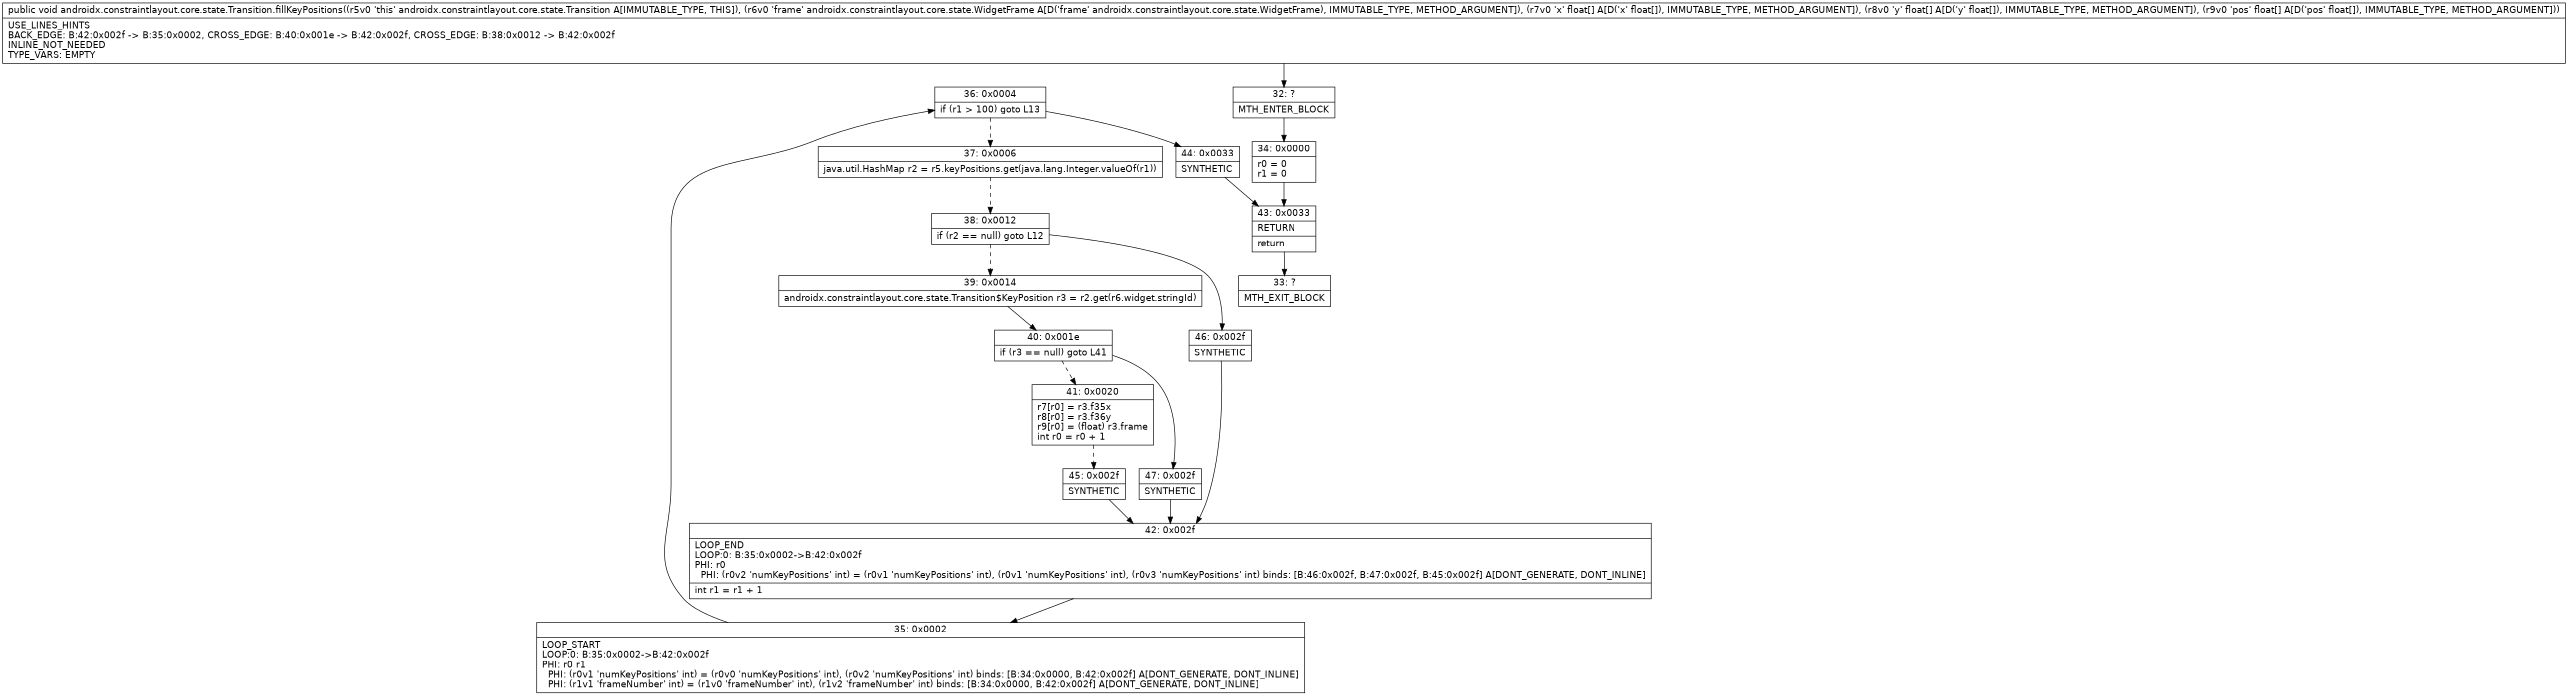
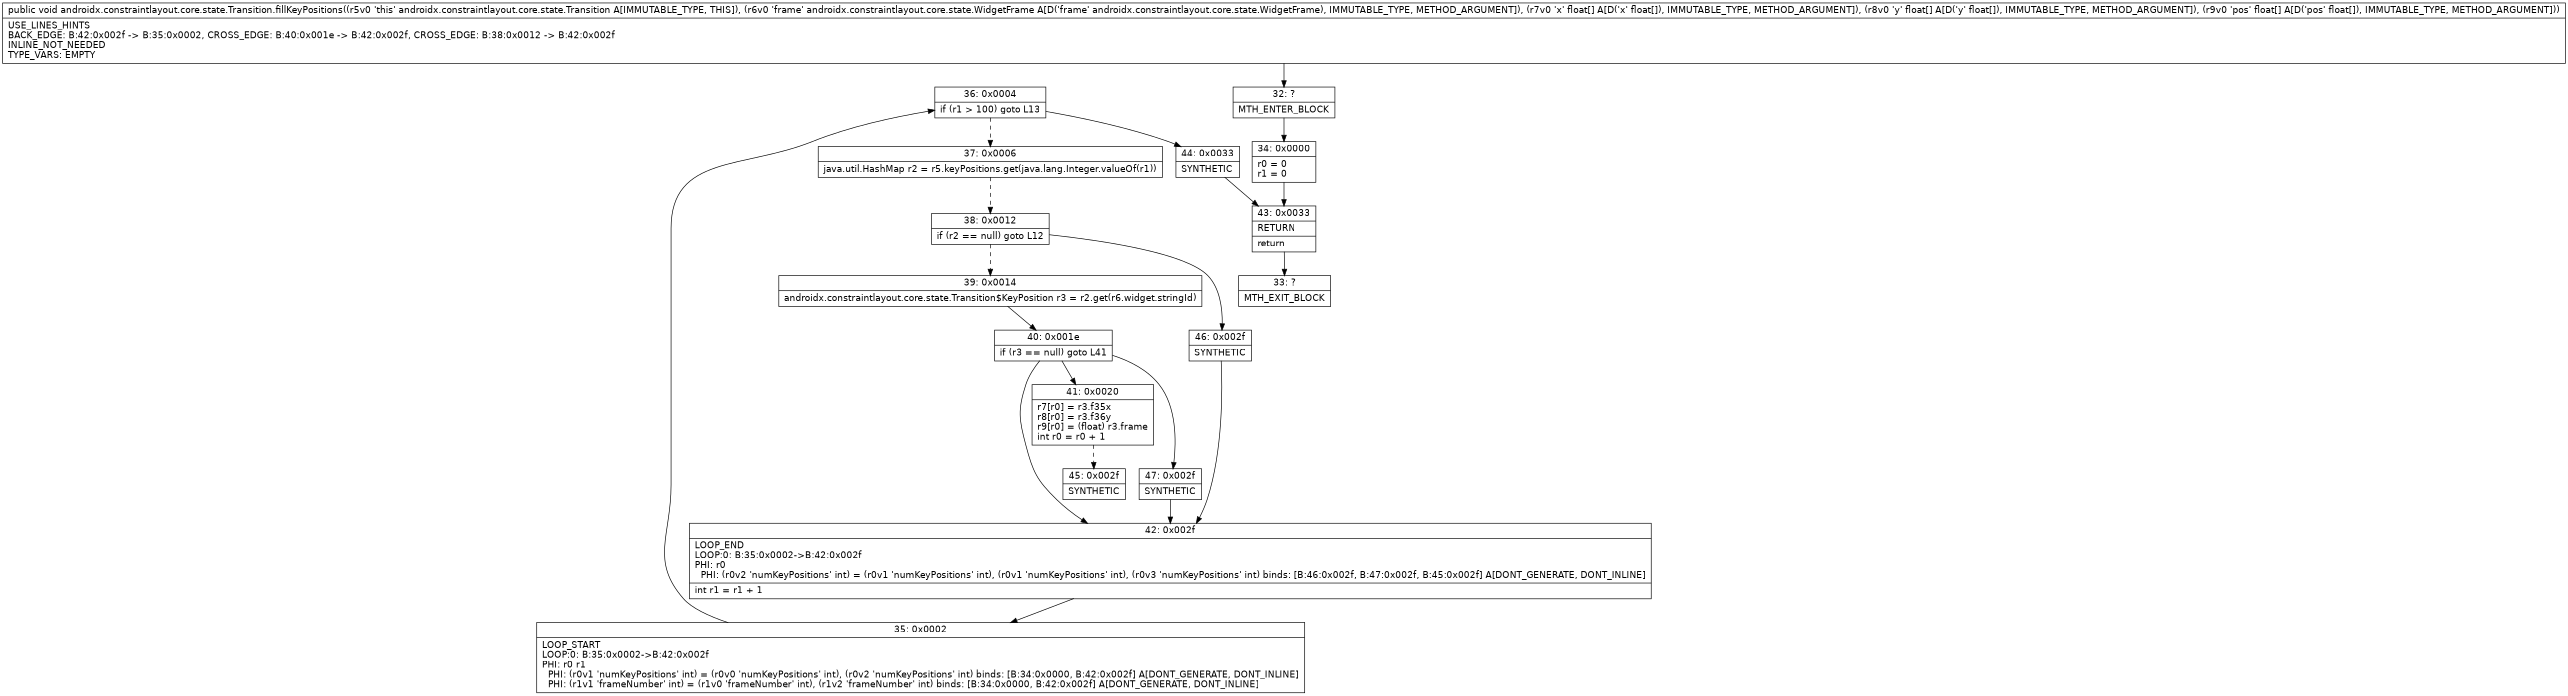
edge "40: 0x001e" -> "41: 0x0020": style dashed -> solid
edge "45: 0x002f" -> "42: 0x002f": now "40: 0x001e" -> "42: 0x002f"
